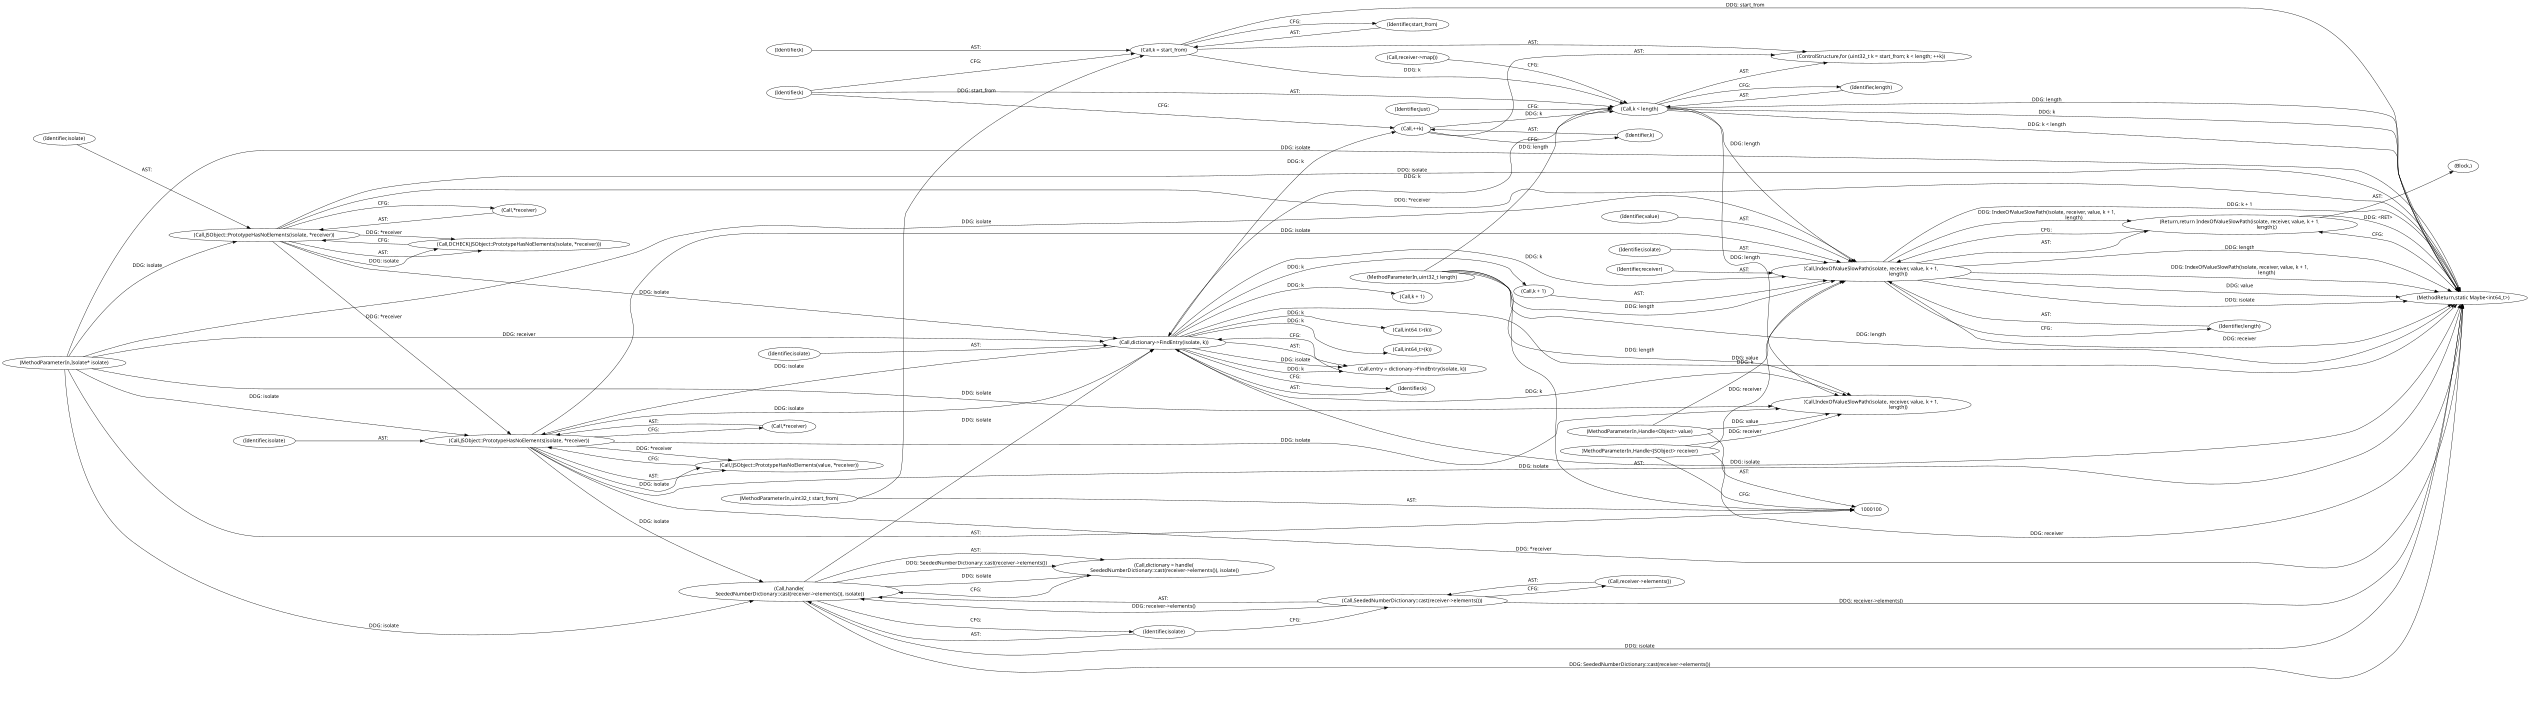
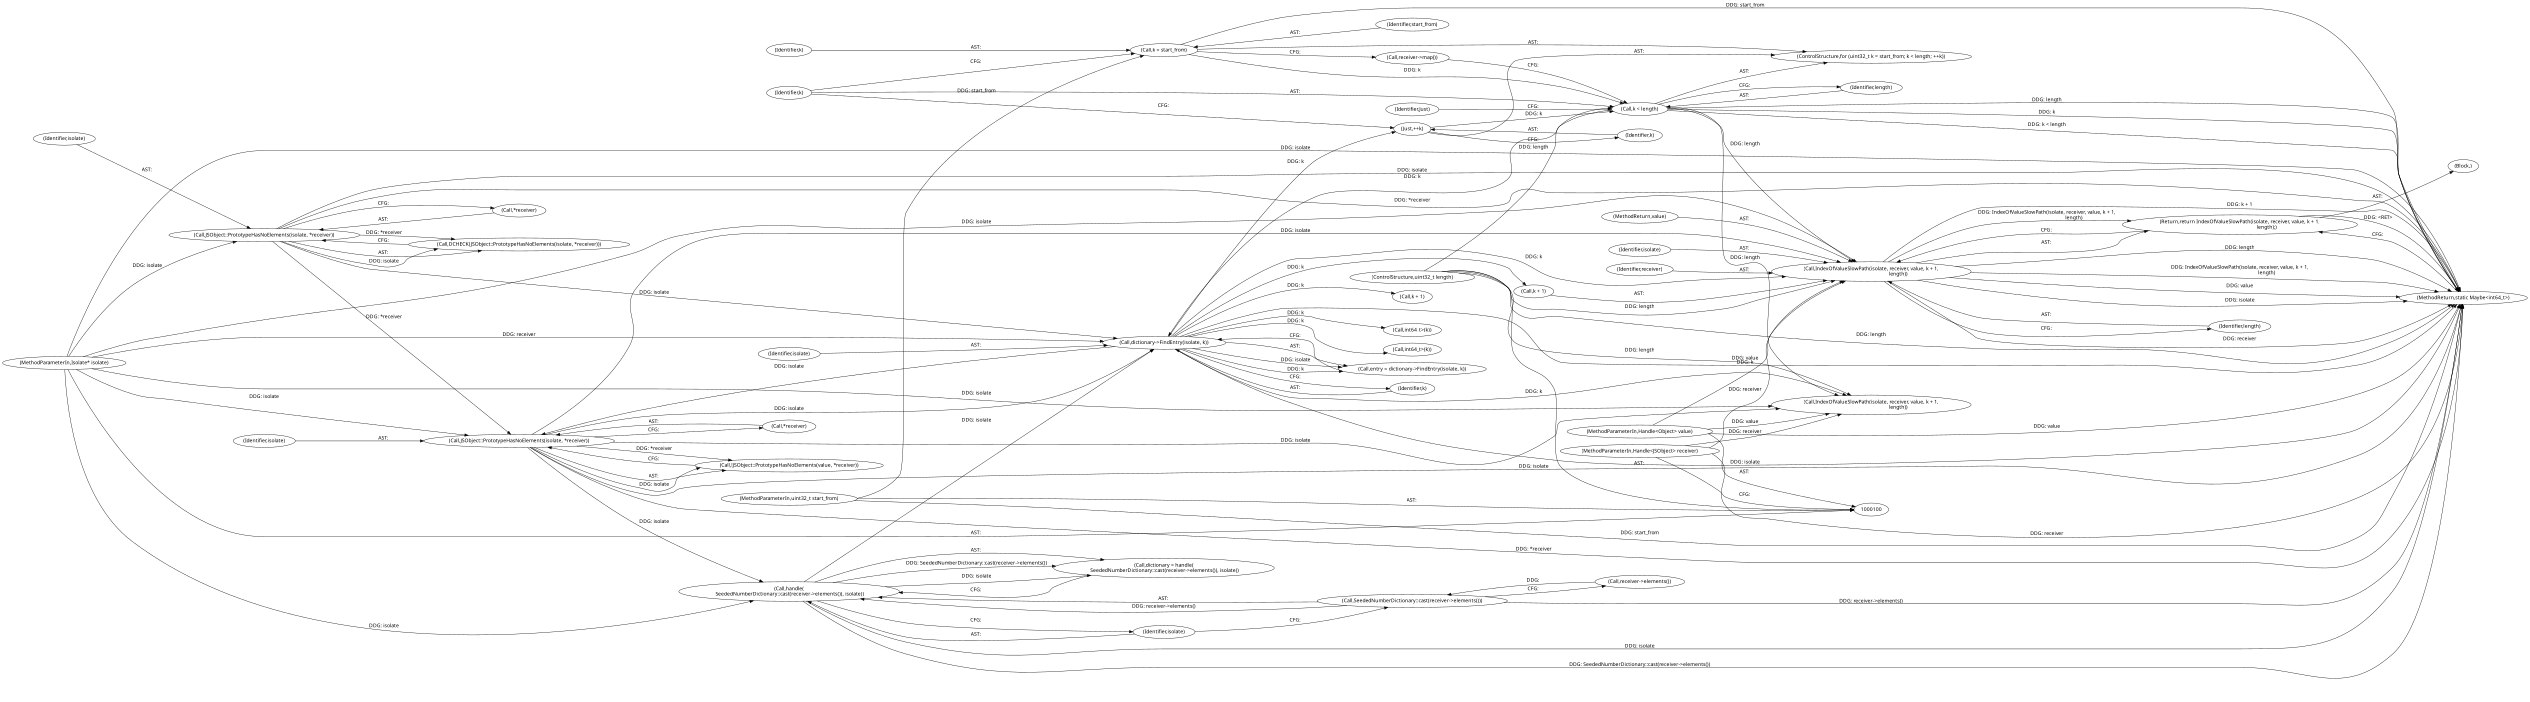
edge "(Call,k = start_from)" -> "(Identifier,start_from)": now "(Call,k = start_from)" -> "(Call,receiver->map())"
node "(Call,++k)": label "(Call,++k)" -> "(Just,++k)"
node "(Identifier,value)": label "(Identifier,value)" -> "(MethodReturn,value)"
node "(MethodParameterIn,uint32_t length)": label "(MethodParameterIn,uint32_t length)" -> "(ControlStructure,uint32_t length)"
edge "(MethodParameterIn,Handle<Object> value)" -> "(MethodReturn,static Maybe<int64_t>)": added, label "DDG: value"
edge "(MethodParameterIn,uint32_t start_from)" -> "(MethodReturn,static Maybe<int64_t>)": added, label "DDG: start_from"
edge "(Call,receiver->elements())" -> "(Call,SeededNumberDictionary::cast(receiver->elements()))": label "AST: " -> "DDG: "
